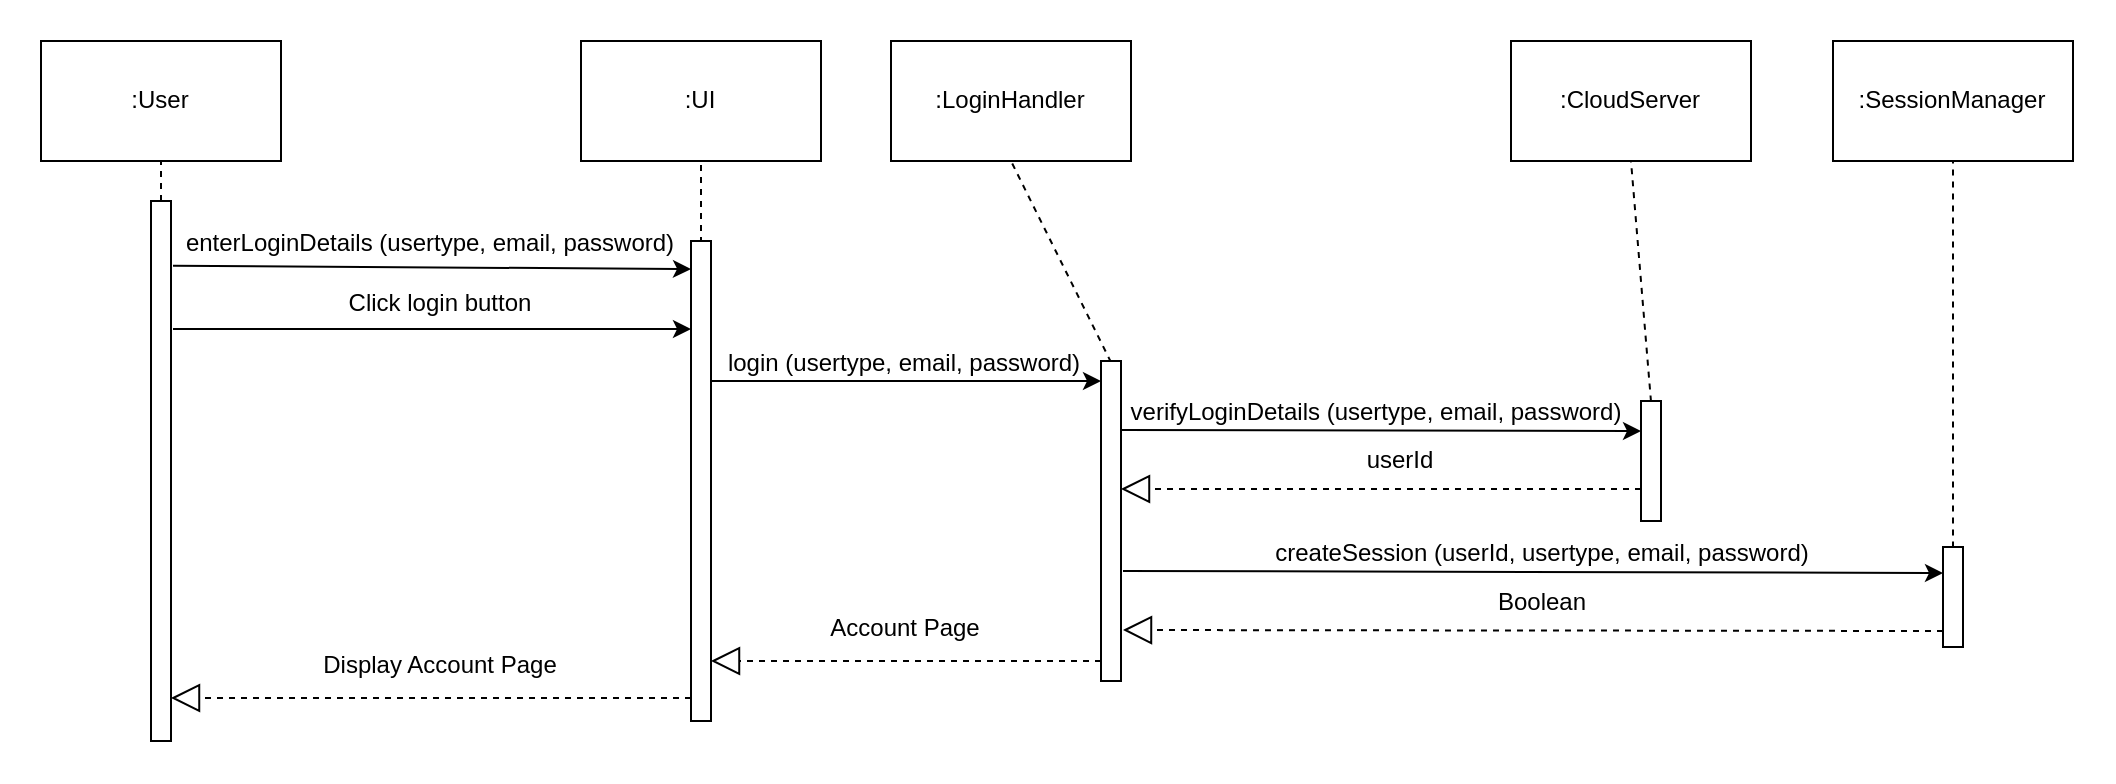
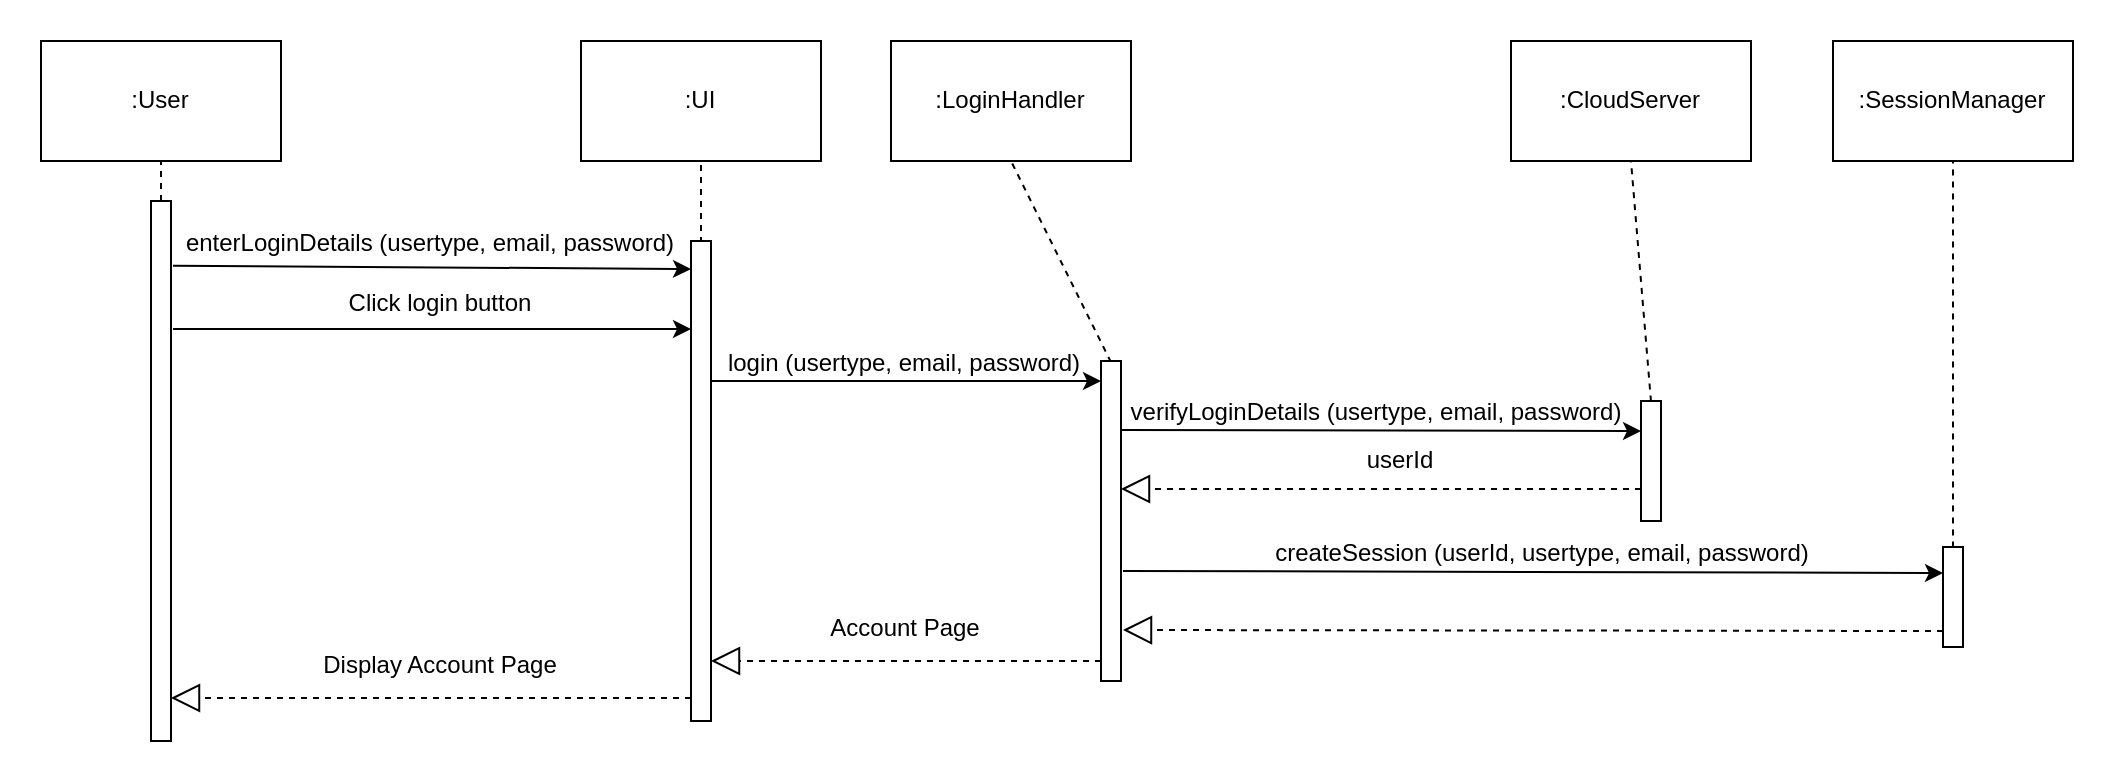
node "Boolean": removed
